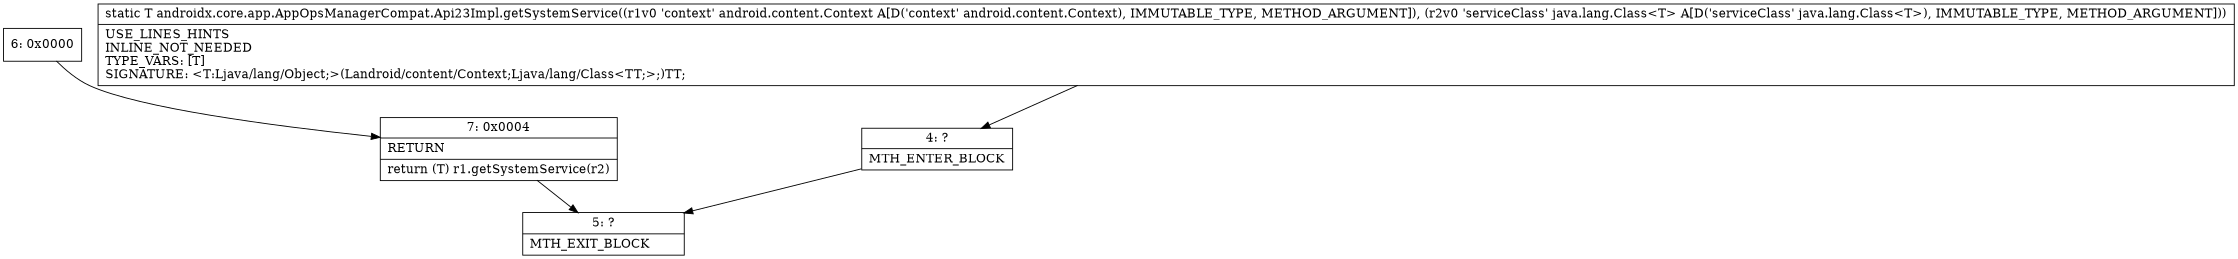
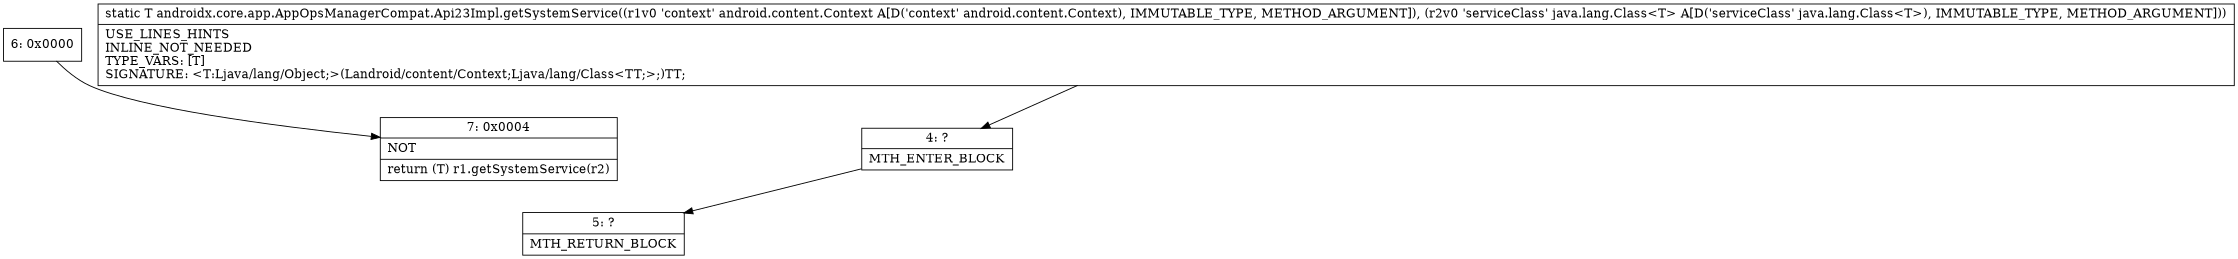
node "7: 0x0004": text "RETURN" -> "NOT"
edge "7: 0x0004" -> "5: ?": removed
node "5: ?": text "MTH_EXIT_BLOCK" -> "MTH_RETURN_BLOCK"
